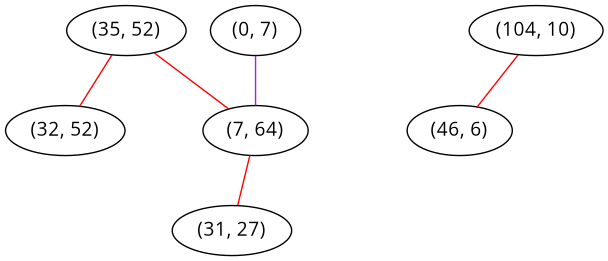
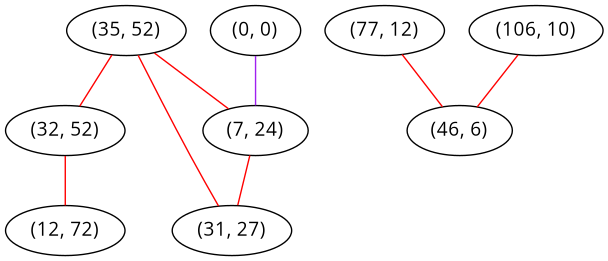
node "(0, 7)": label "(0, 7)" -> "(0, 0)"
node "(77, 12)": added
node "(104, 10)": label "(104, 10)" -> "(106, 10)"
edge "(35, 52)" -- "(31, 27)": added
node "(7, 64)": label "(7, 64)" -> "(7, 24)"
node "(12, 72)": added
